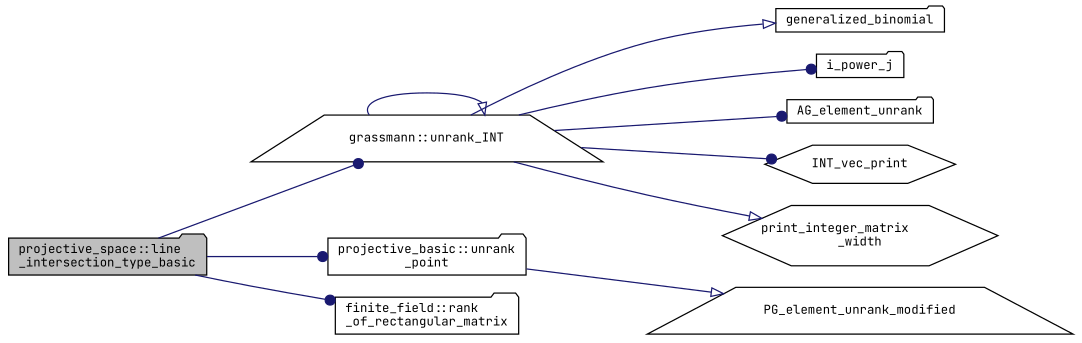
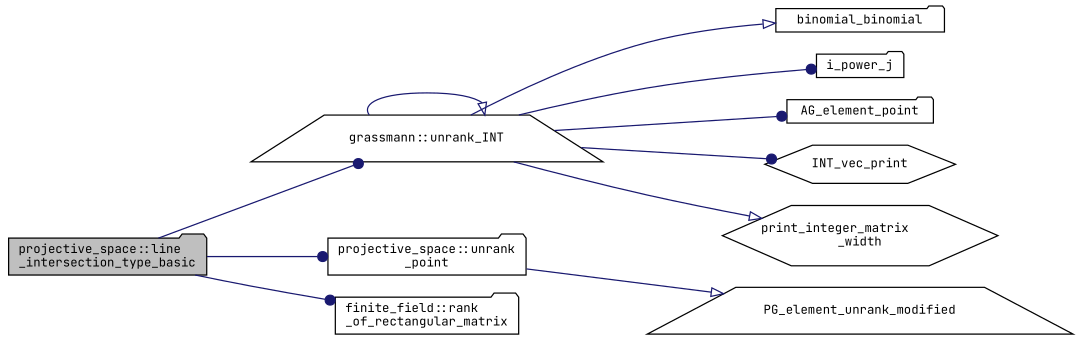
node "generalized_binomial": label "generalized_binomial" -> "binomial_binomial"
node "AG_element_unrank": label "AG_element_unrank" -> "AG_element_point"
node "projective_basic::unrank _point": label "projective_basic::unrank _point" -> "projective_space::unrank _point"
